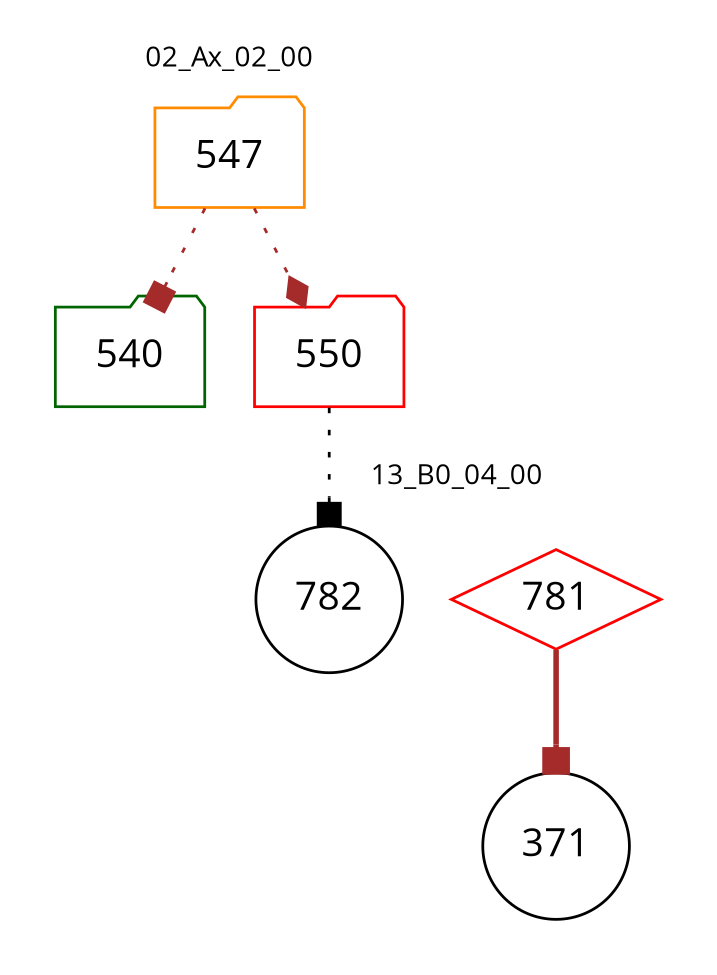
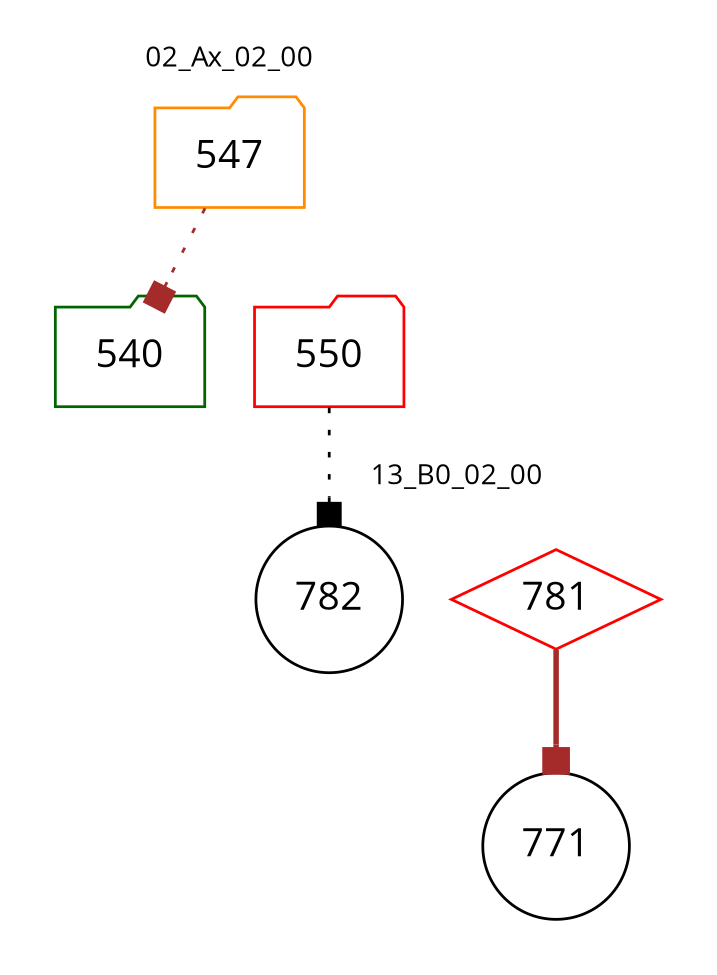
edge "547" -> "550": removed
cluster "13_B0_04_00": label "13_B0_04_00" -> "13_B0_02_00"
node "371": label "371" -> "771"
